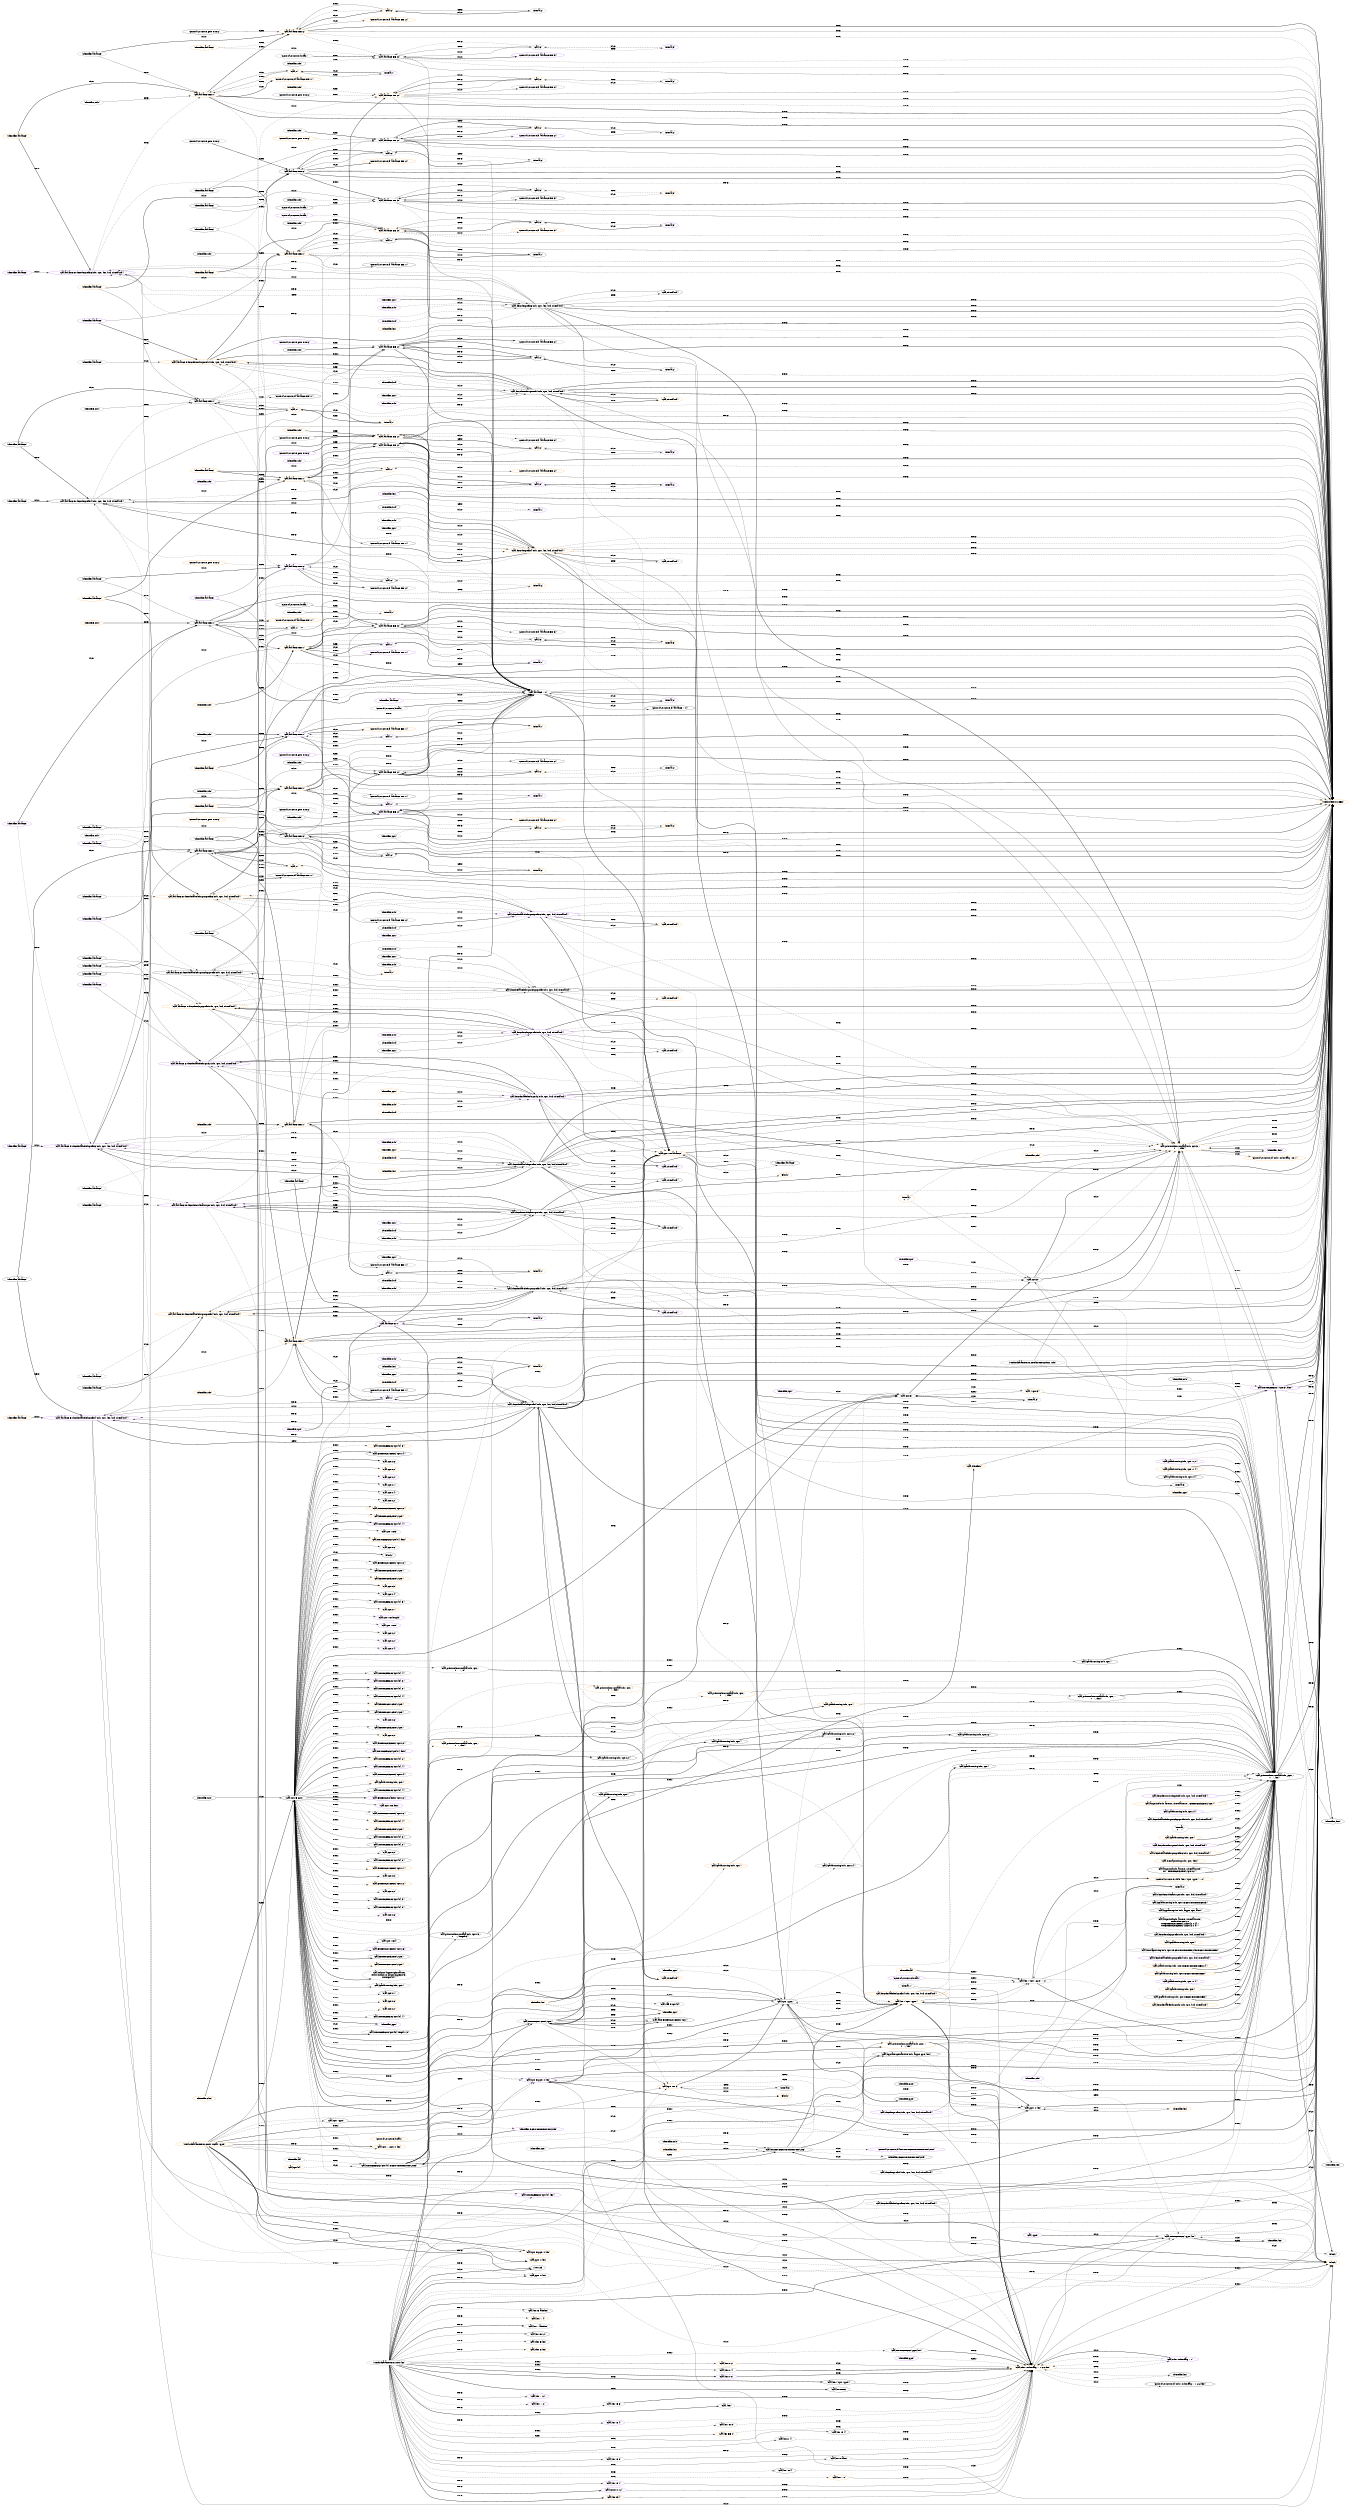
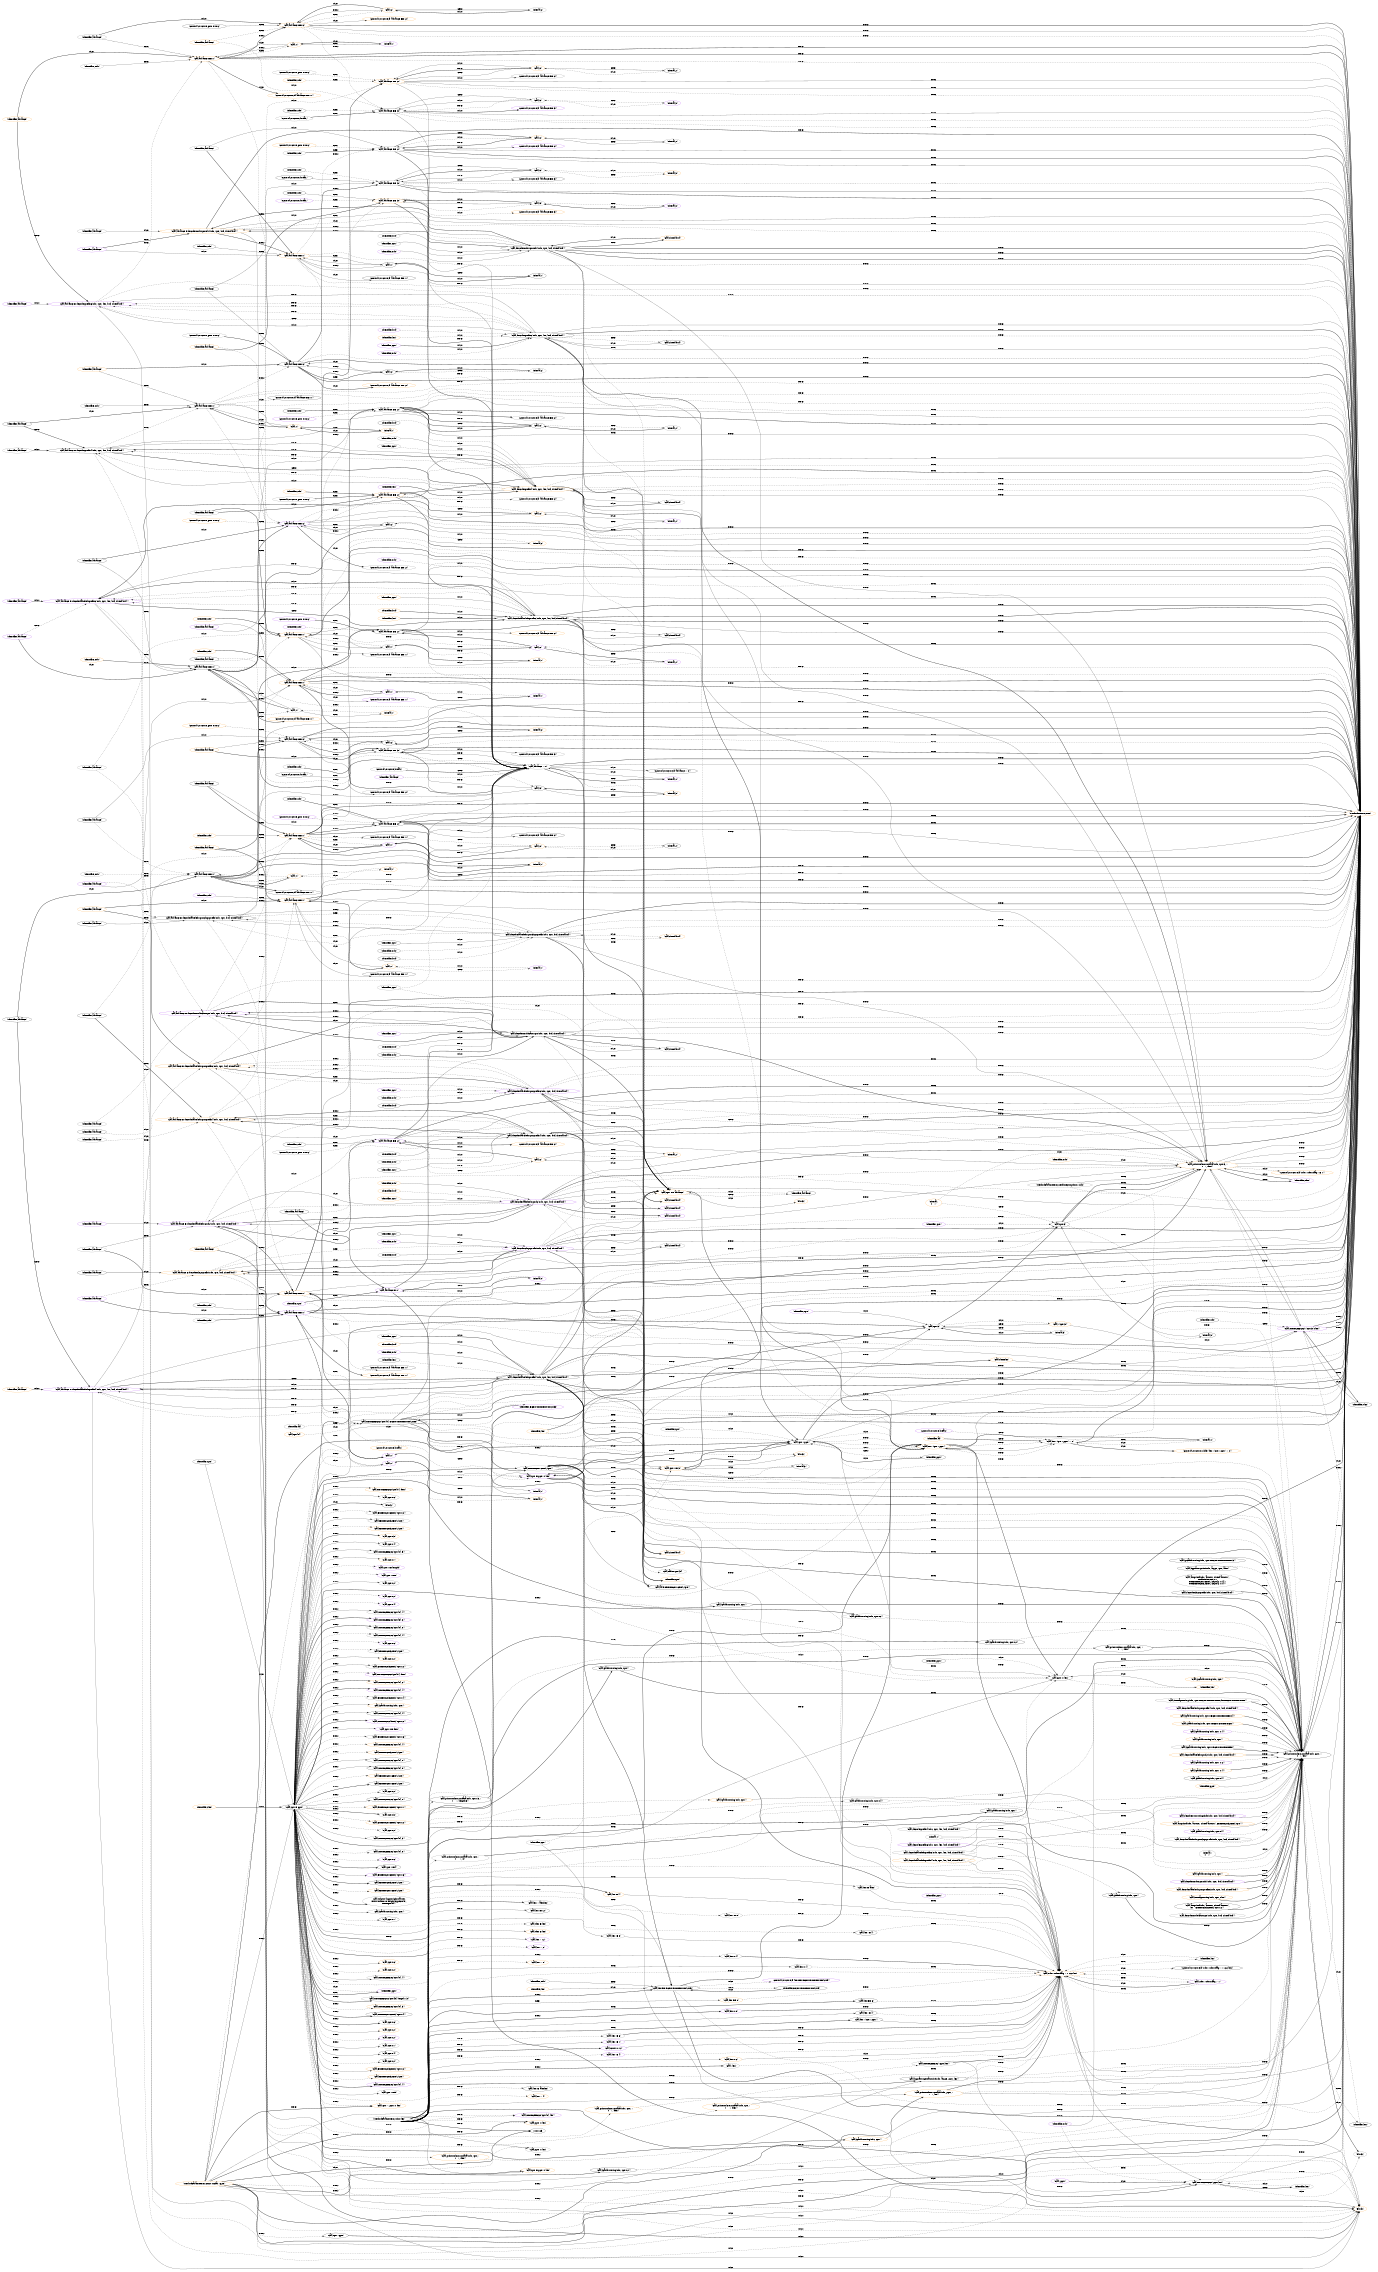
edge "(Call,tptr += advance)" -> "(MethodReturn,RET)": now "(Call,tptr += 3)" -> "(MethodReturn,RET)"
edge "(Call,tptr = pptr)" -> "(Call,tptr +=4)": style dashed -> bold
edge "(MethodParameterIn,u_int len)" -> "(Call,len == BGP_MP_NLRI_MINSIZE)": added, label "DDG:"
edge "(MethodParameterIn,u_int len)" -> "1000125": label "AST: " -> "DDG: "
edge "(Call,len > 0)" -> "(Call,ndo->ndo_vflag > 1 && len)": removed, label "DDG:"
